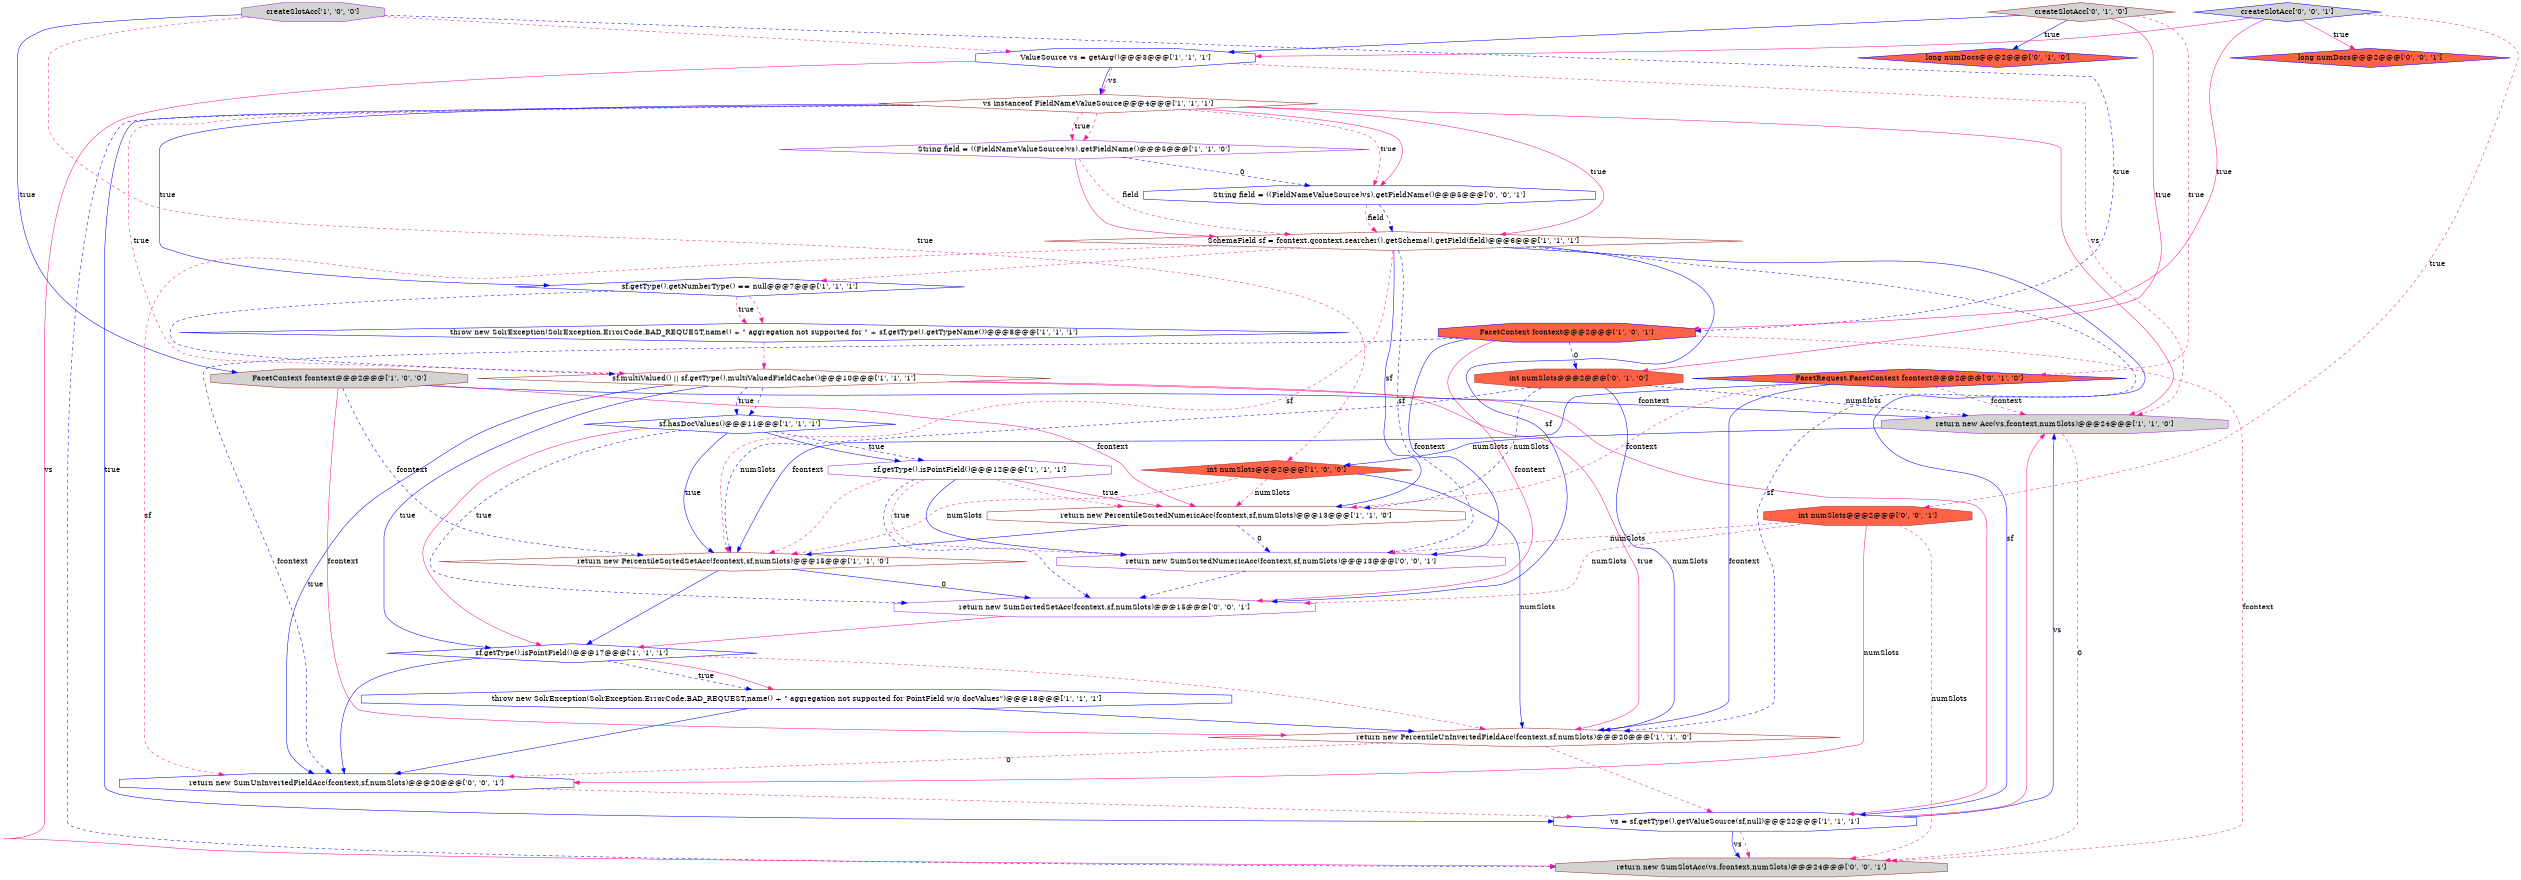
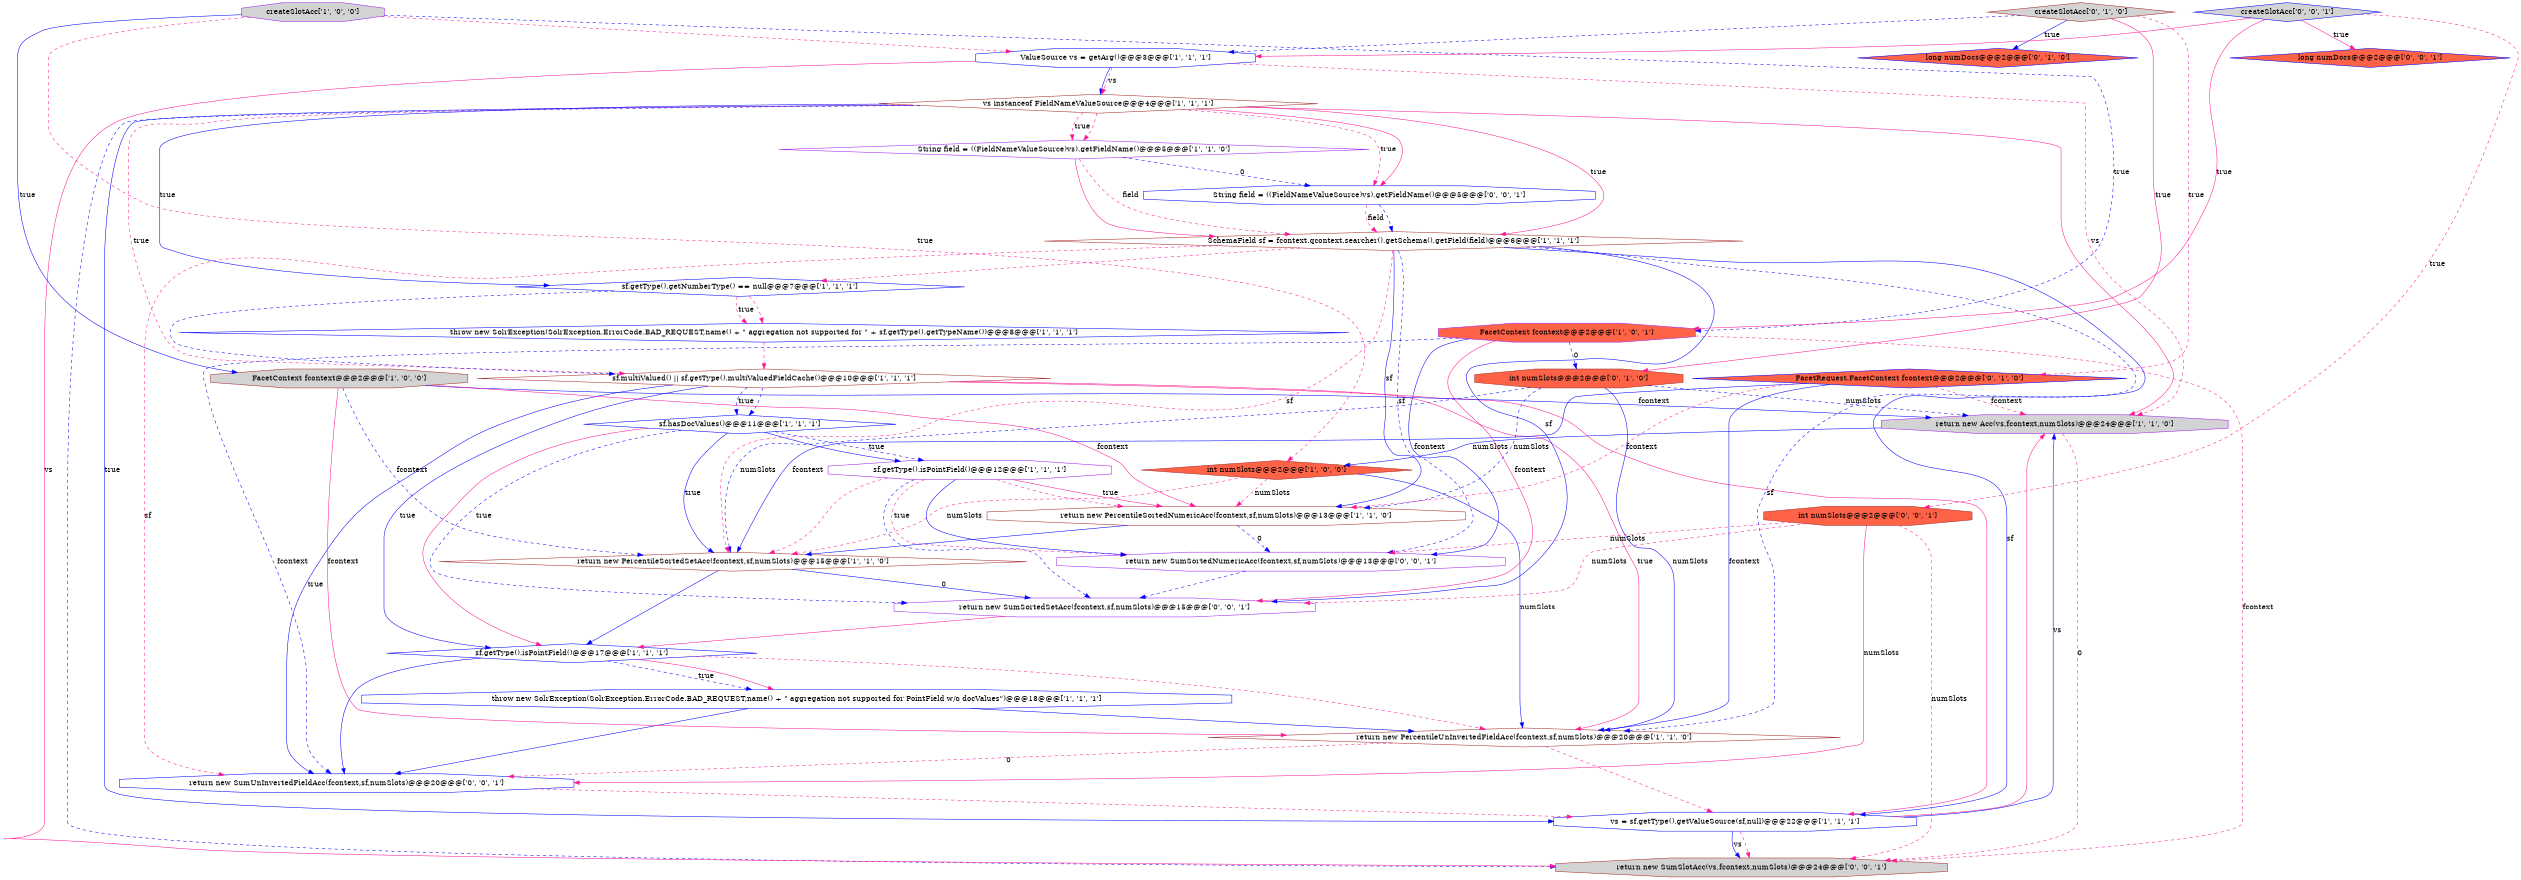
edge "createSlotAcc['0', '1', '0']" -> "ValueSource vs = getArg()@@@3@@@['1', '1', '1']": style solid -> dashed
node "FacetContext fcontext@@@2@@@['1', '0', '1']": color blue -> purple
